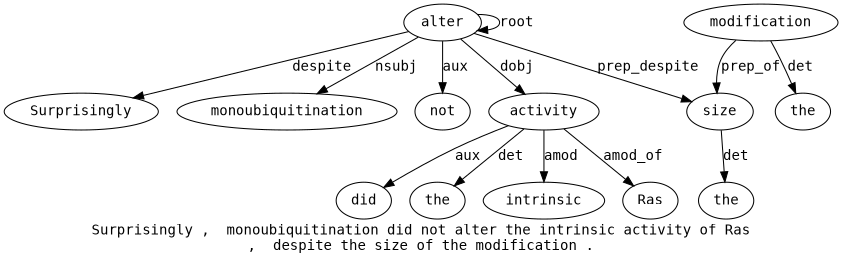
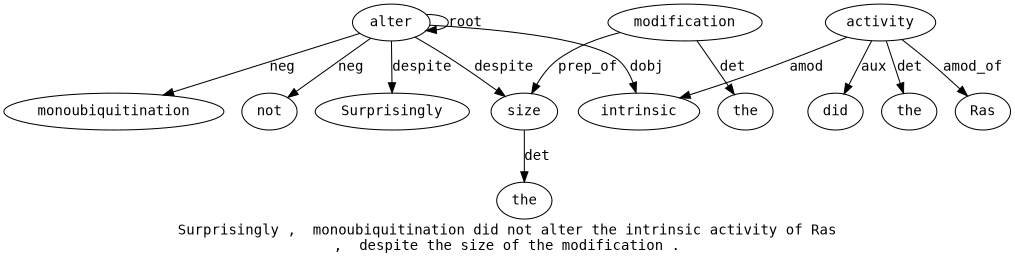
edge "alter" -> "activity": now "alter" -> "intrinsic"
edge "alter" -> "monoubiquitination": label "nsubj" -> "neg"
edge "alter" -> "not": label "aux" -> "neg"
edge "alter" -> "size": label "prep_despite" -> "despite"
